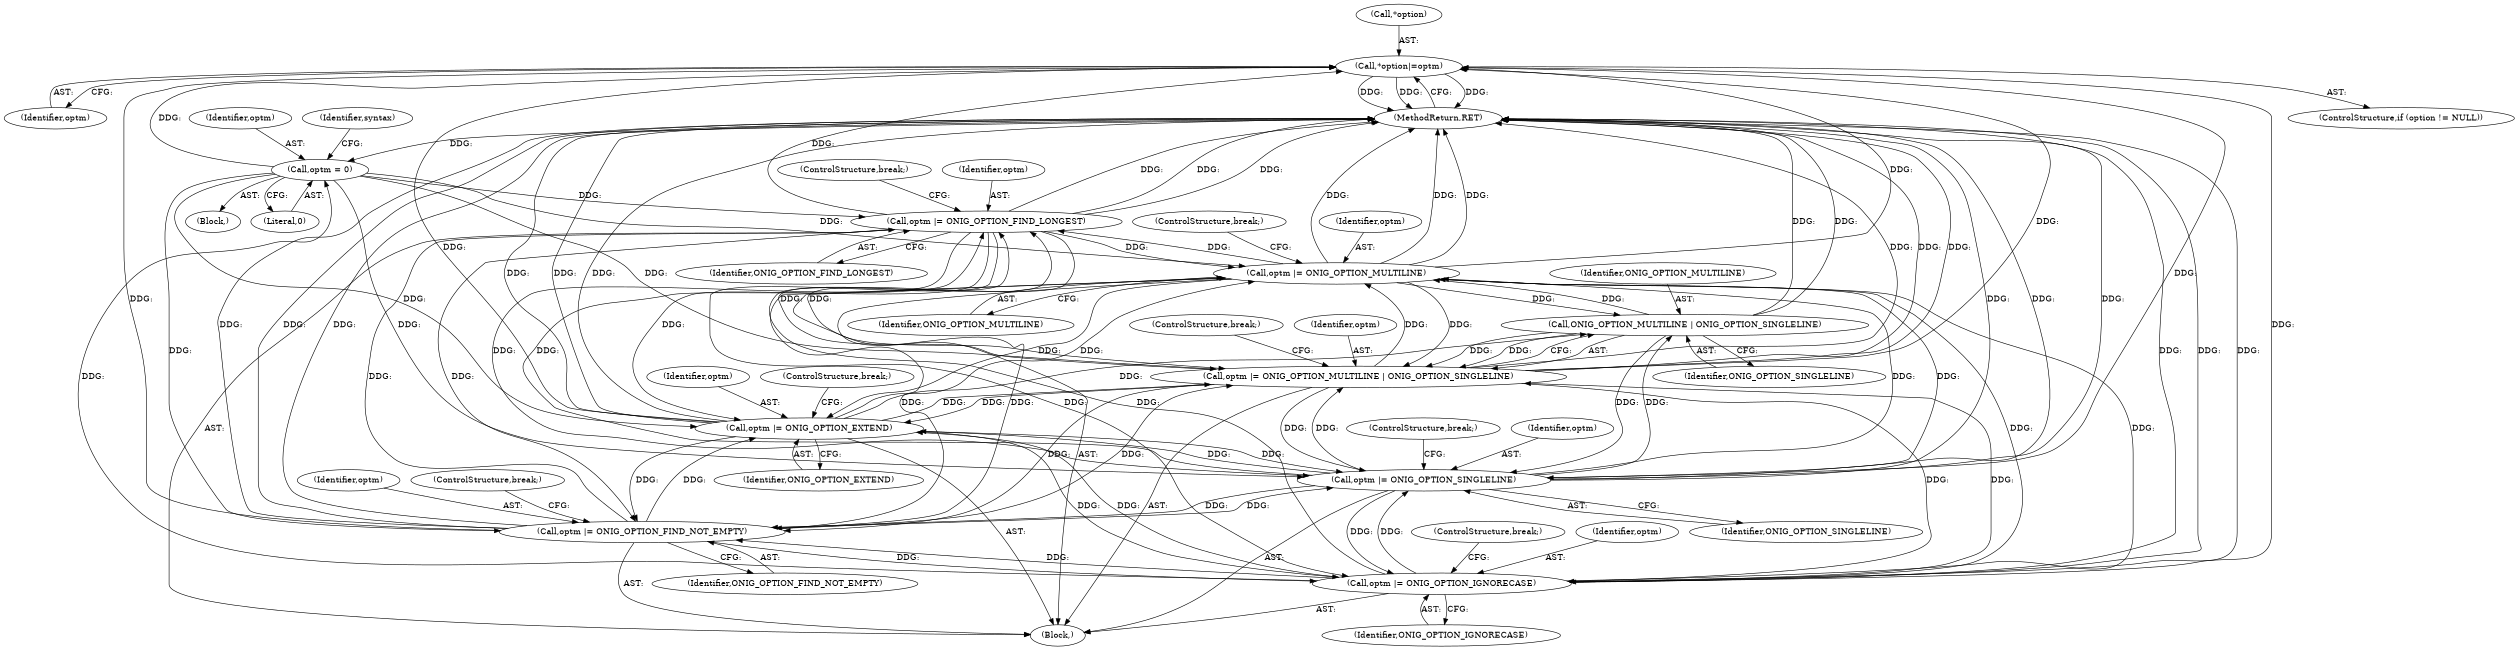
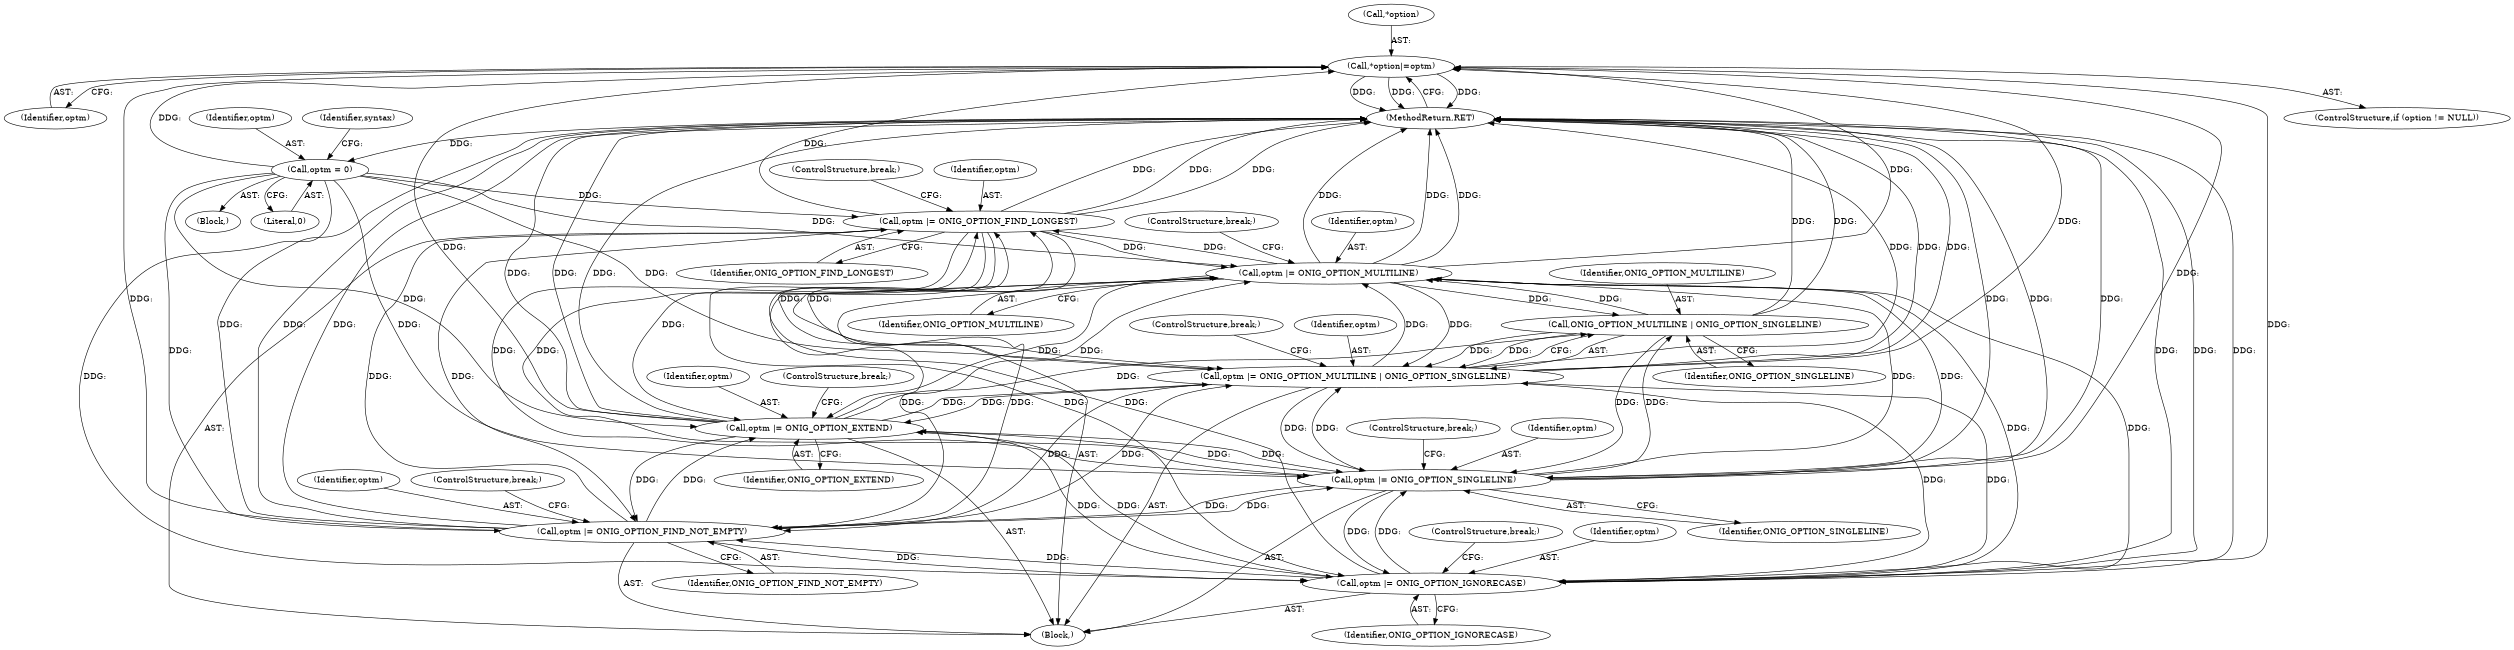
edge "(Call,optm |= ONIG_OPTION_IGNORECASE)" -> "(Call,optm = 0)": reversed
